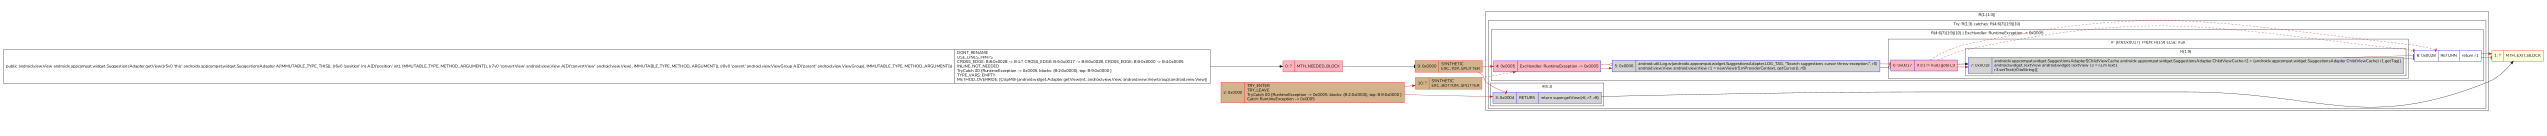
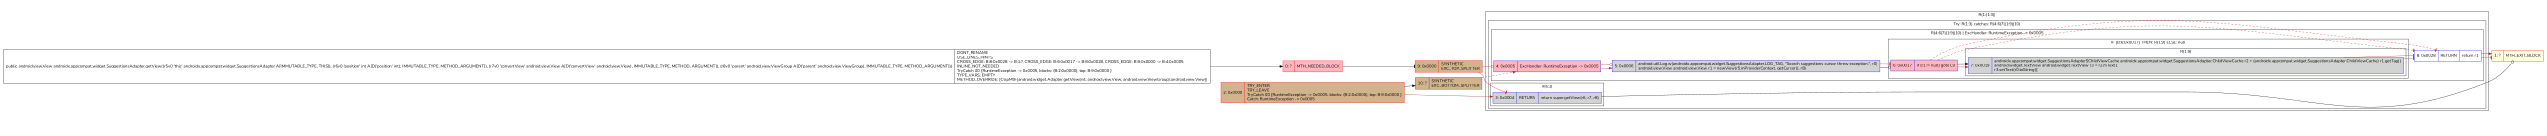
edge "9: 0x0000" -> "4: 0x0005": arrowhead normal -> odot
node "10: ?": color red -> blue
edge "2: 0x0000" -> "10: ?": color red -> black
edge "3: 0x0004" -> "1: ?": arrowhead normal -> odot
